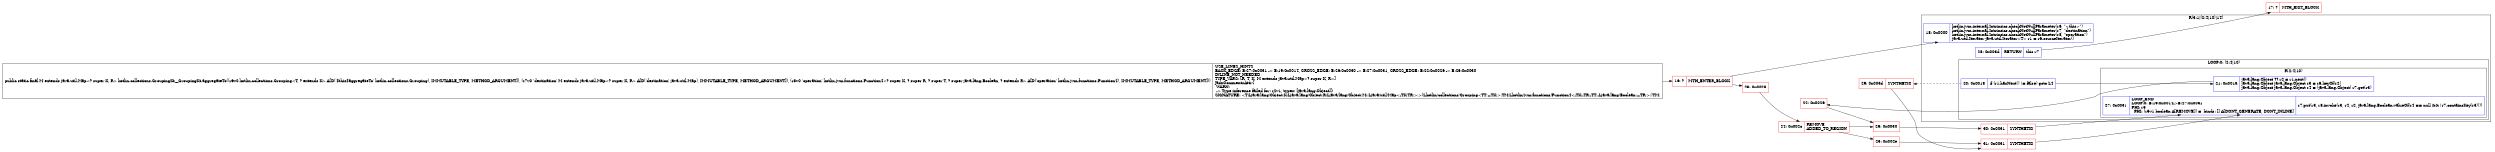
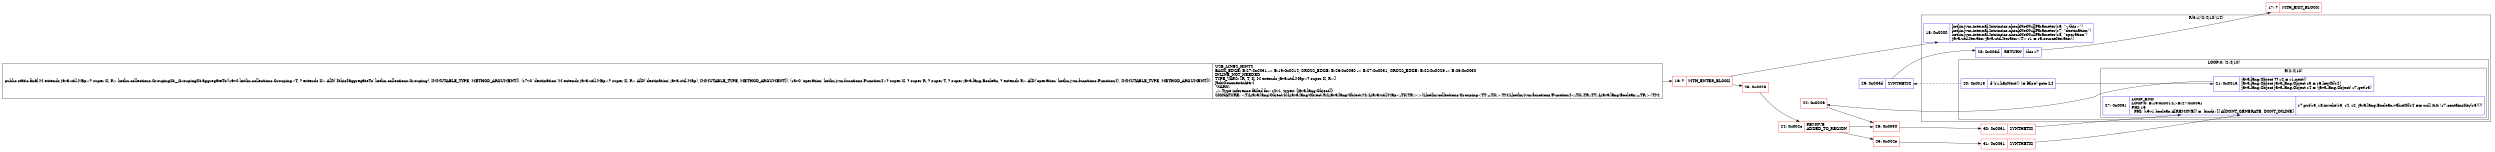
node "29: 0x003d": color red -> blue
edge "29: 0x003d" -> "31: 0x0031": now "29: 0x003d" -> "28: 0x003d"
